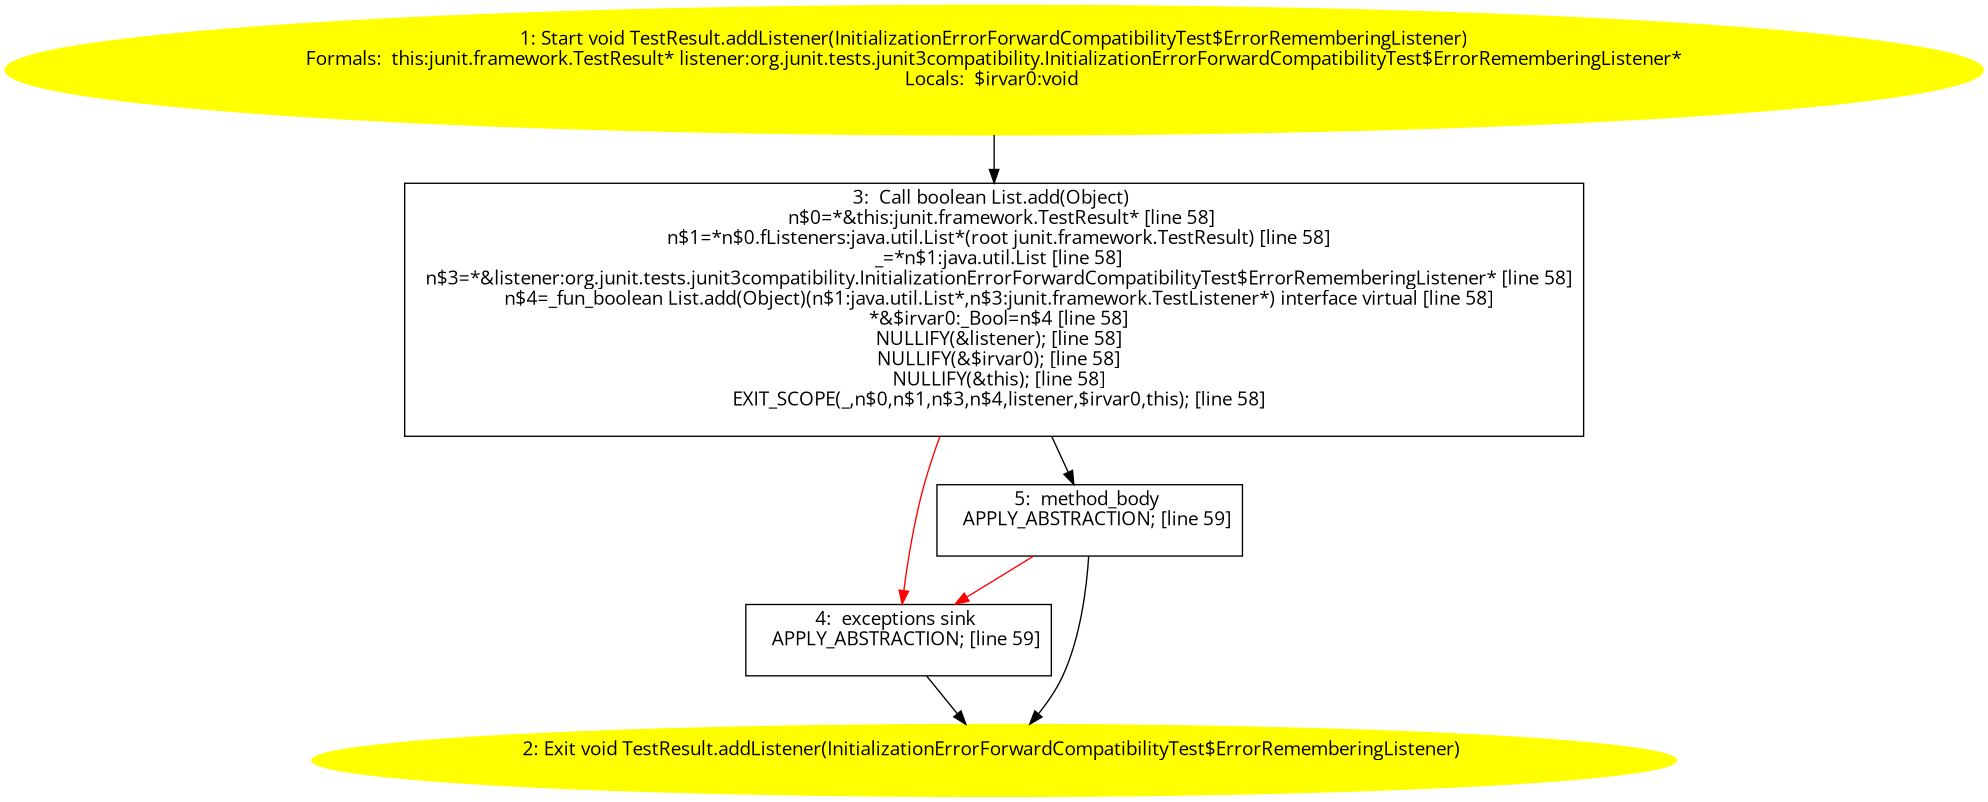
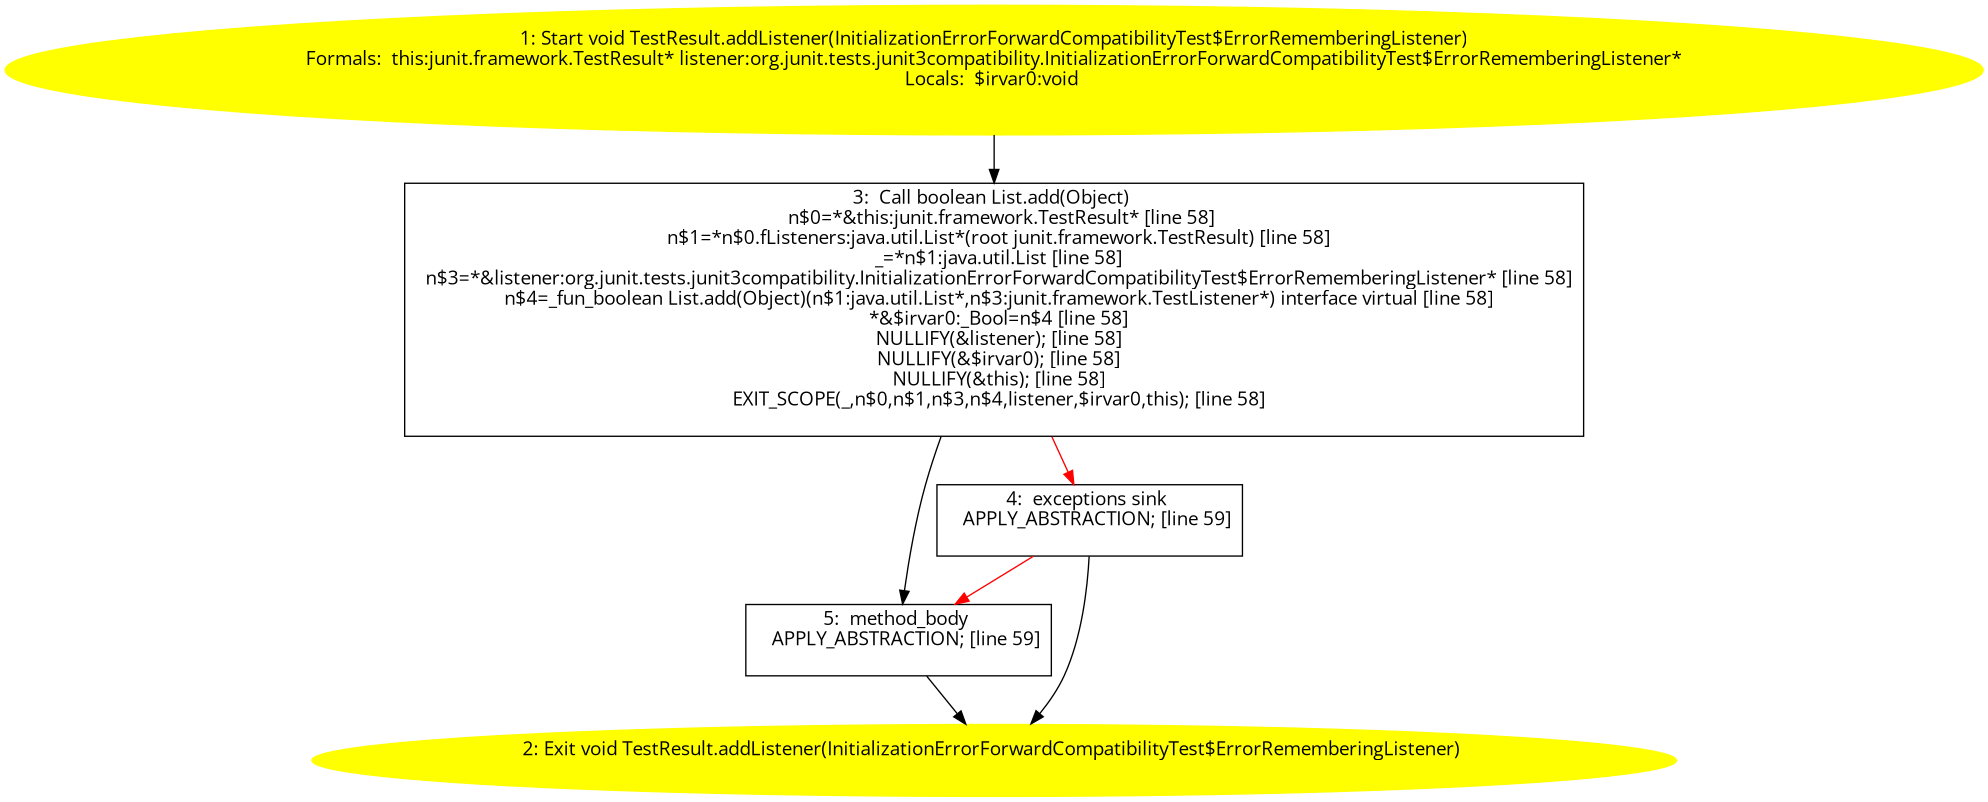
edge "5:  method_body APPLY_ABSTRACTION; [line 59]" -> "4:  exceptions sink APPLY_ABSTRACTION; [line 59]": reversed
